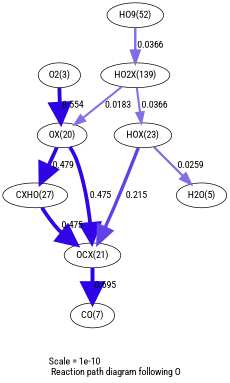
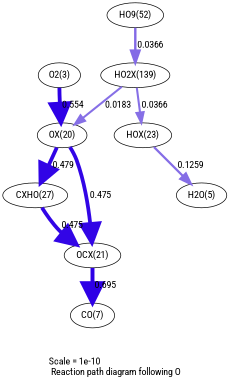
edge "HOX(23)" -> "H2O(5)": label " 0.0259" -> " 0.1259"
edge "HOX(23)" -> "OCX(21)": removed, label "0.215"
